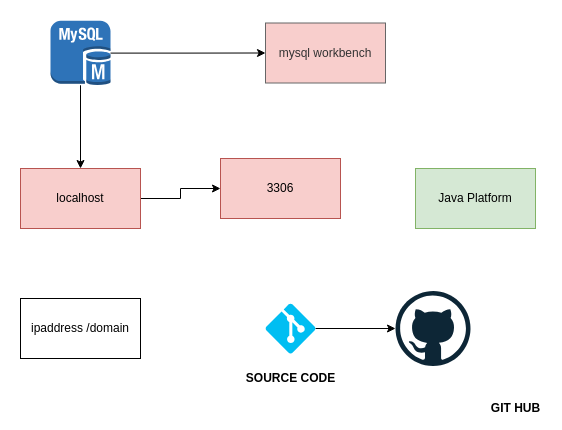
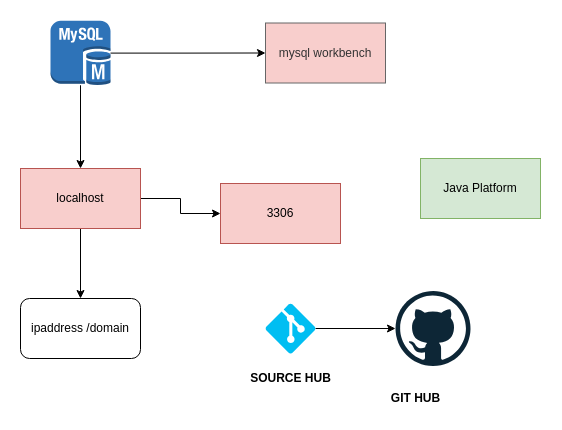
node "3306": moved (281, 189) -> (281, 214)
node "Java Platform": moved (476, 199) -> (481, 189)
edge "localhost" -> "ipaddress /domain": added
node "ipaddress /domain": shape rectangle -> rounded rectangle
node "SOURCE CODE": label "SOURCE CODE" -> "SOURCE HUB"
node "GIT HUB": moved (516, 409) -> (416, 399)
